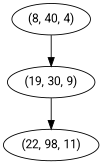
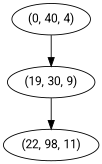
node "(8, 40, 4)": label "(8, 40, 4)" -> "(0, 40, 4)"
